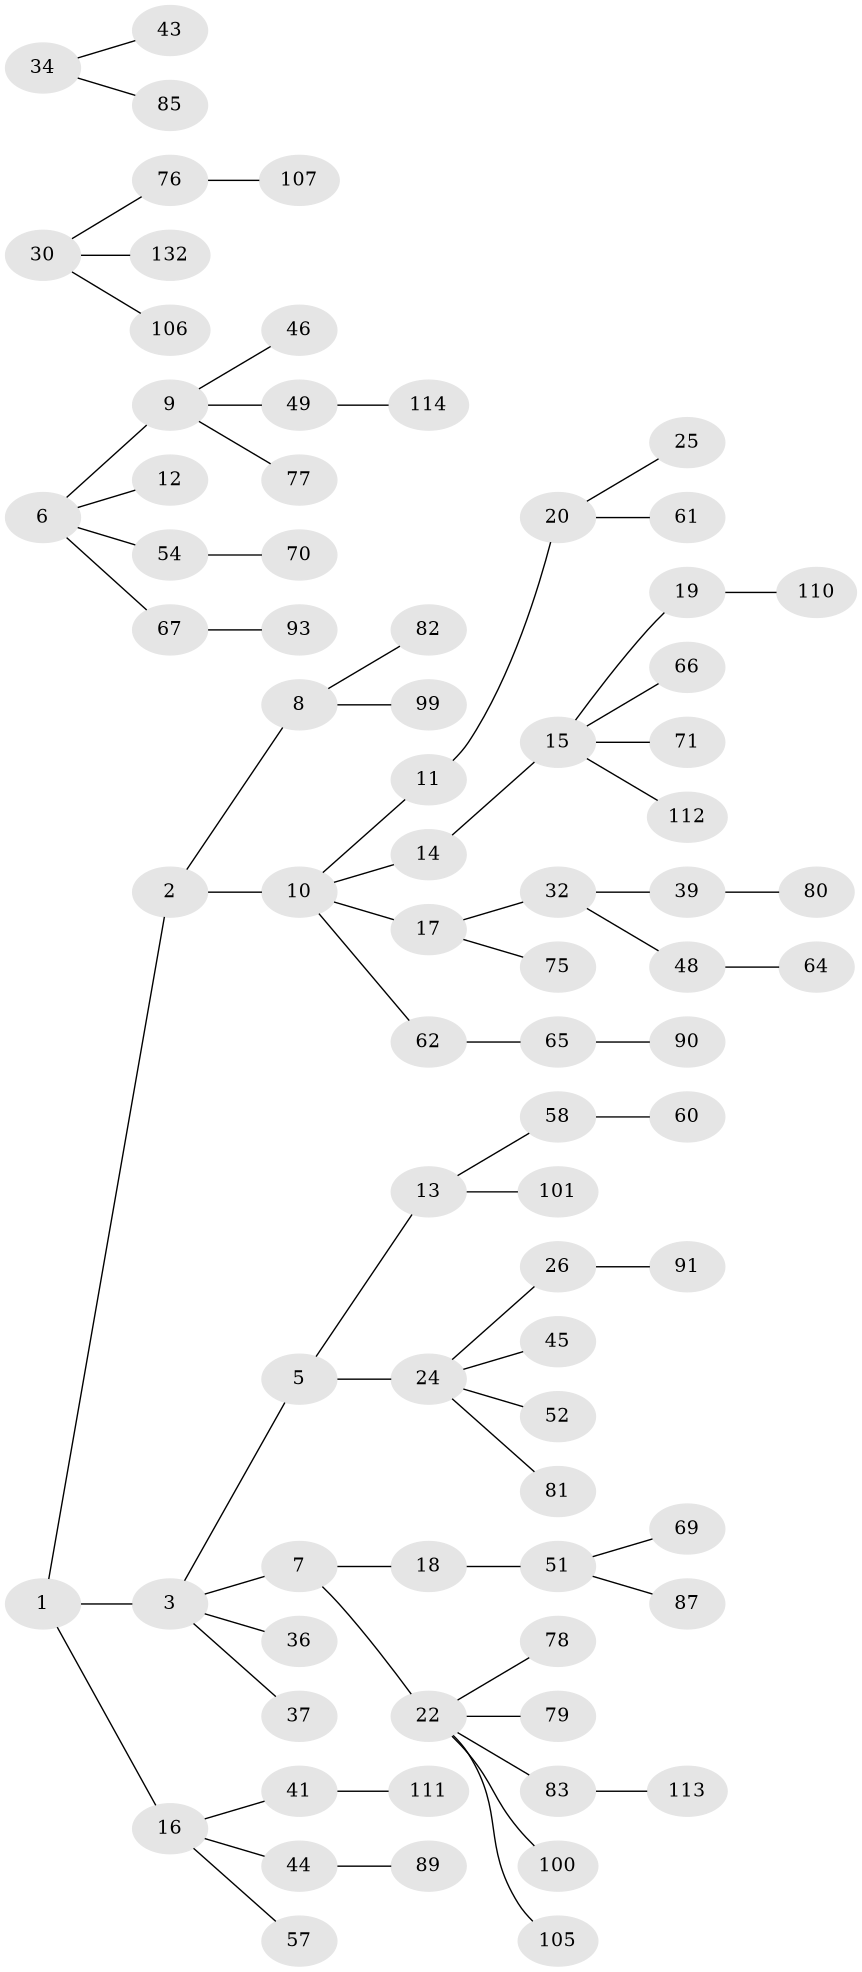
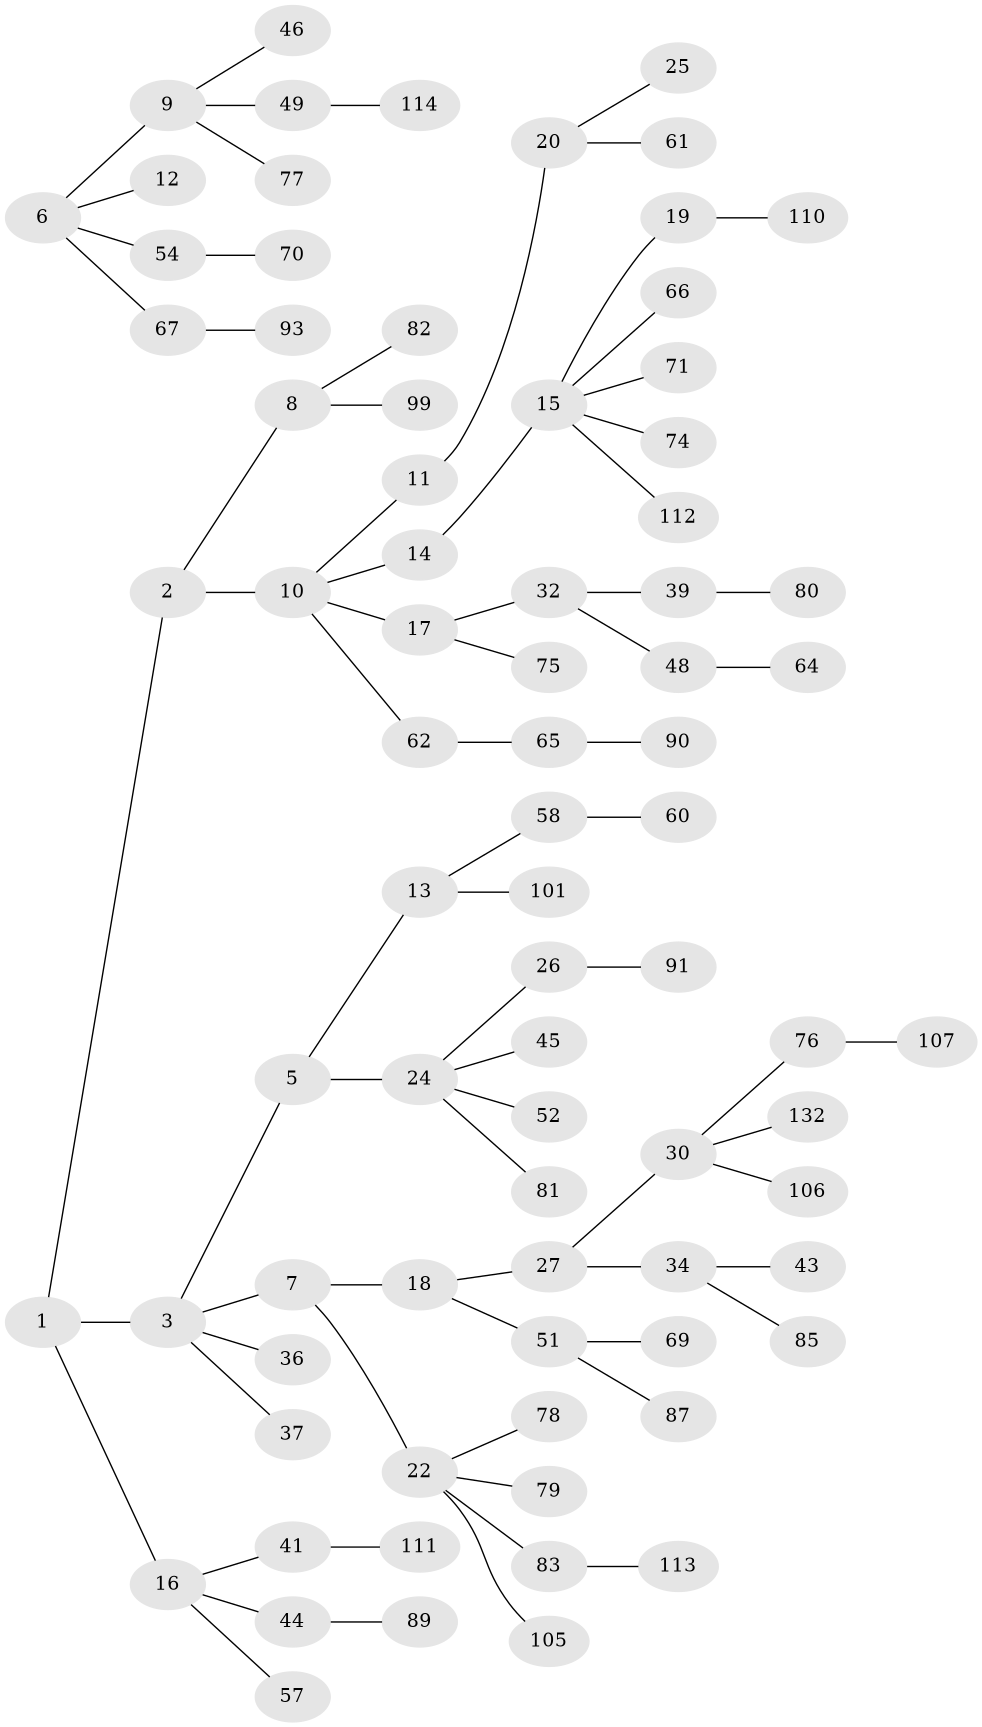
node "74": added
node "27": added
node "100": removed
